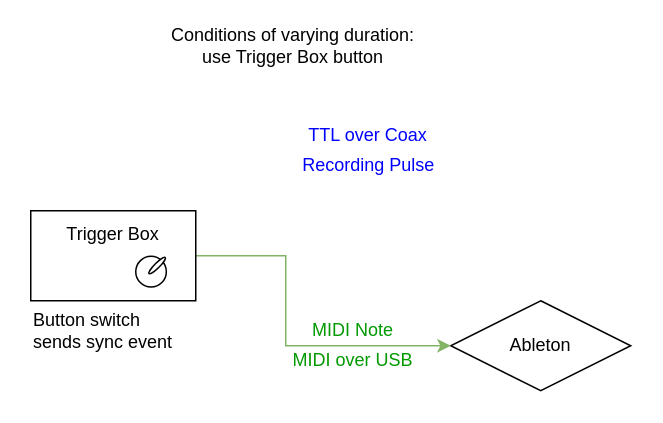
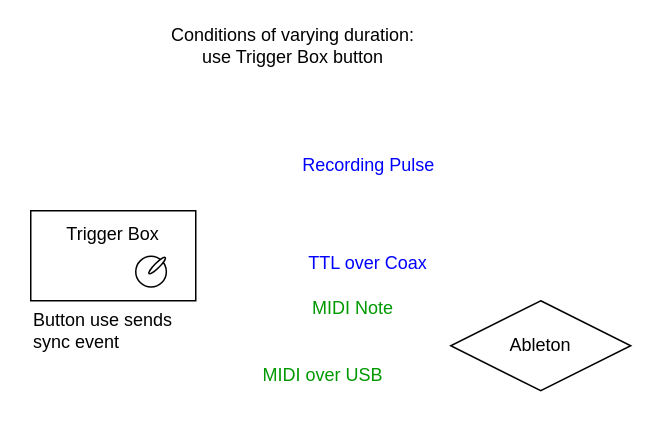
node "TTL over Coax": moved (368, 136) -> (368, 263)
node "Button switch sends sync event": label "Button switch sends sync event" -> "Button use sends sync event"
node "MIDI Note": moved (353, 331) -> (353, 308)
edge "Trigger Box" -> "Ableton": removed
node "MIDI over USB": moved (353, 361) -> (323, 376)
